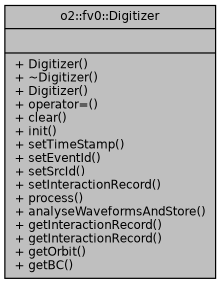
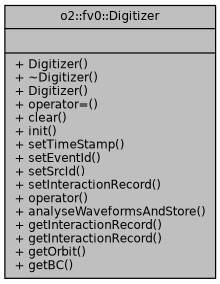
node "o2::fv0::Digitizer": text "+ process()" -> "+ operator()"
